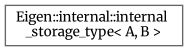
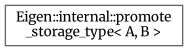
node "Eigen::internal::internal _storage_type< A, B >": label "Eigen::internal::internal _storage_type< A, B >" -> "Eigen::internal::promote _storage_type< A, B >"
